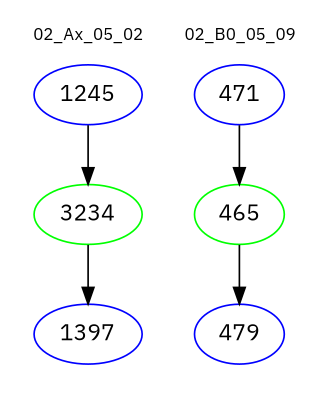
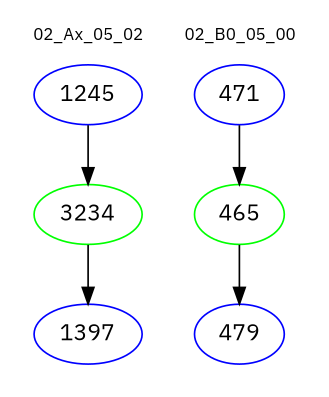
cluster "02_B0_05_09": label "02_B0_05_09" -> "02_B0_05_00"
